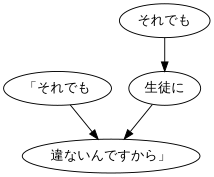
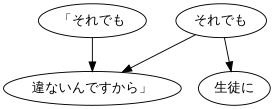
edge "生徒に" -> "違ないんですから」": now "それでも" -> "違ないんですから」"
